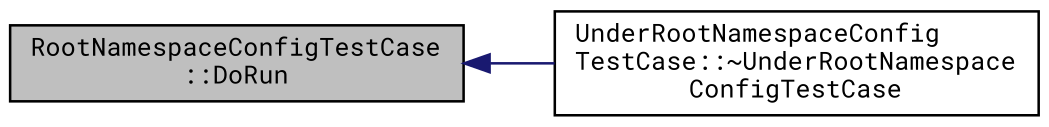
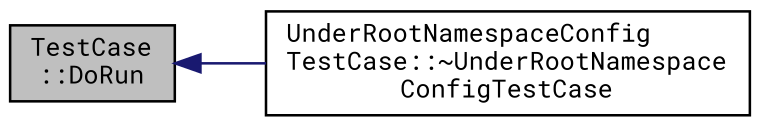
node "RootNamespaceConfigTestCase ::DoRun": label "RootNamespaceConfigTestCase ::DoRun" -> "TestCase ::DoRun"
